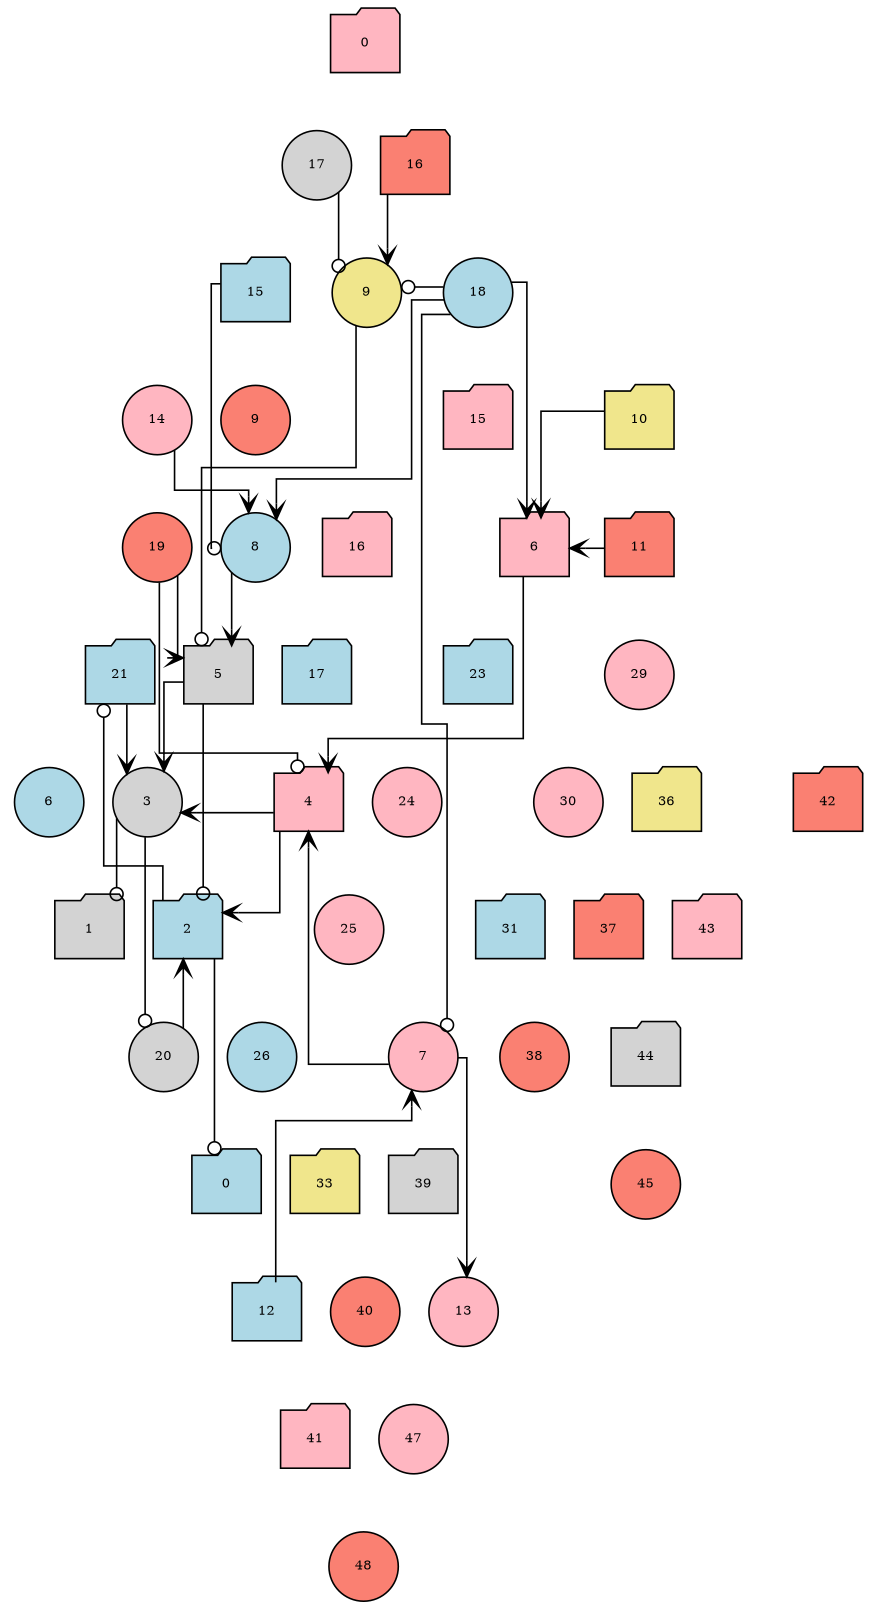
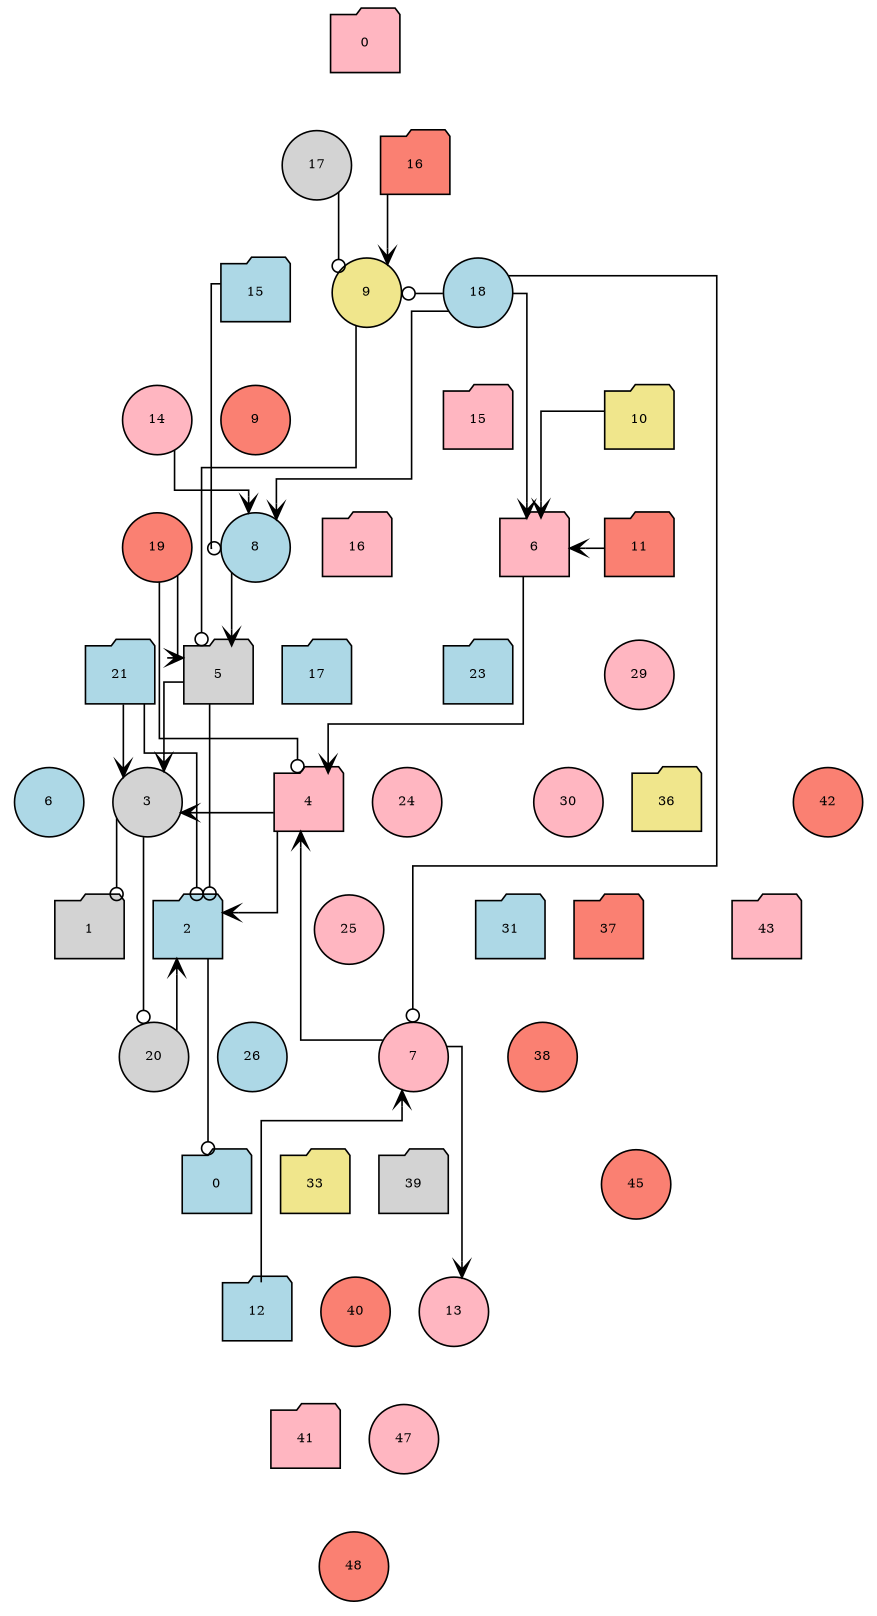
node "42": shape folder -> circle
edge "2" -> "21": reversed
node "44": removed
